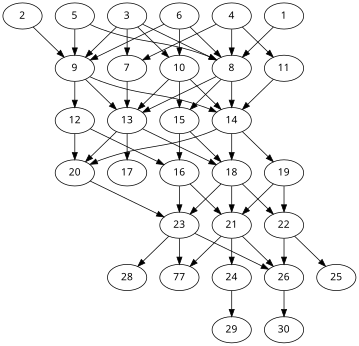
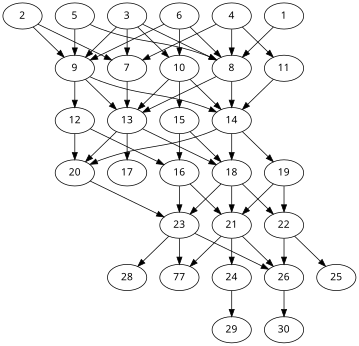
edge "2" -> "7": added
edge "8" -> "15": removed
